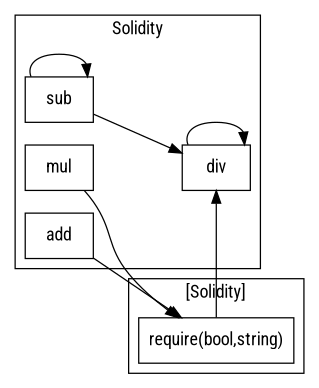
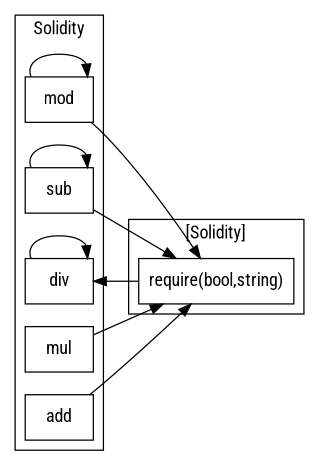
node "mod": added
edge "sub" -> "div": now "sub" -> "require(bool,string)"
